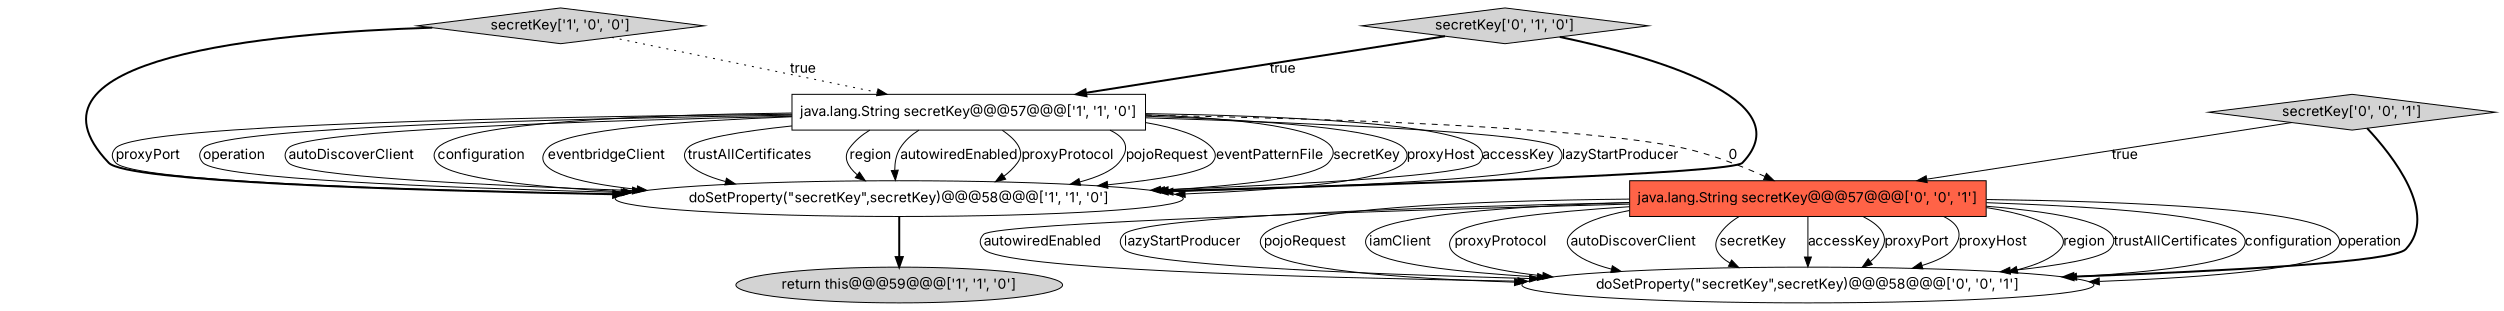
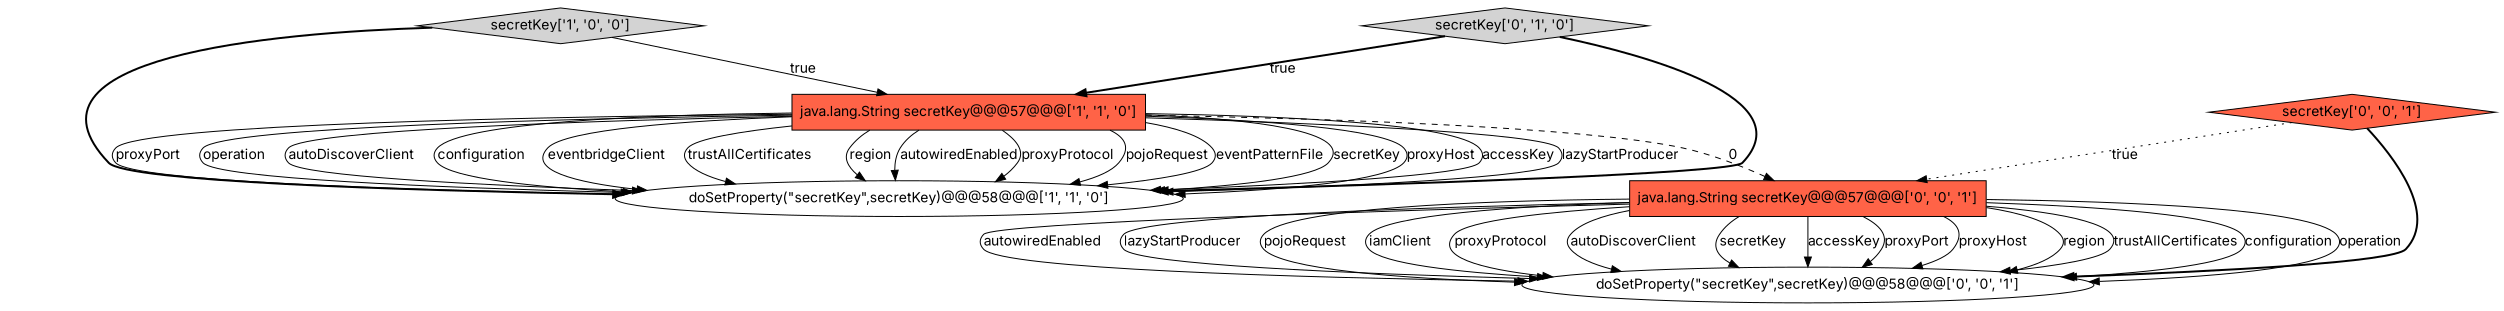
edge "secretKey['1', '0', '0']" -> "java.lang.String secretKey@@@57@@@['1', '1', '0']": style dotted -> solid
node "java.lang.String secretKey@@@57@@@['1', '1', '0']": fillcolor white -> tomato
node "secretKey['0', '0', '1']": fillcolor lightgray -> tomato
edge "secretKey['0', '0', '1']" -> "java.lang.String secretKey@@@57@@@['0', '0', '1']": style solid -> dotted
node "return this@@@59@@@['1', '1', '0']": removed
